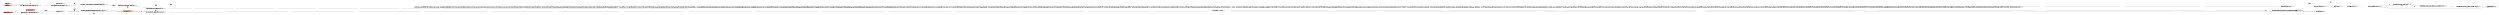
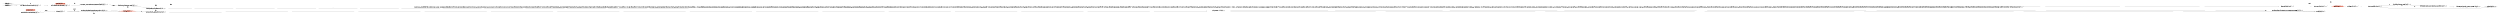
node "Composite parent@@@2@@@['1', '1', '0']": fillcolor white -> tomato
node "createDialogArea['0', '1', '0']": fillcolor tomato -> lightgray
node "refreshData()@@@228@@@['1', '1', '0']": fillcolor white -> tomato
node "Object element@@@2@@@['0', '0', '1']": removed
